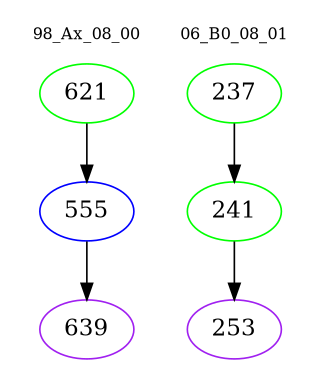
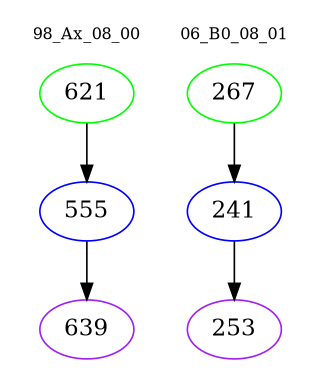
node "237": label "237" -> "267"
node "241": color green -> blue
